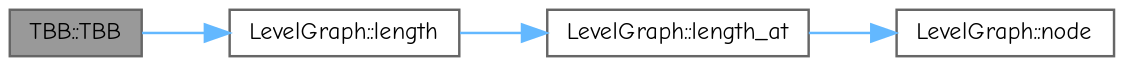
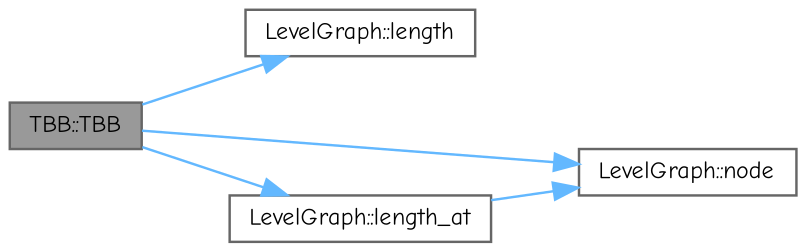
edge "LevelGraph::length" -> "LevelGraph::length_at": now "TBB::TBB" -> "LevelGraph::length_at"
edge "TBB::TBB" -> "LevelGraph::node": added
